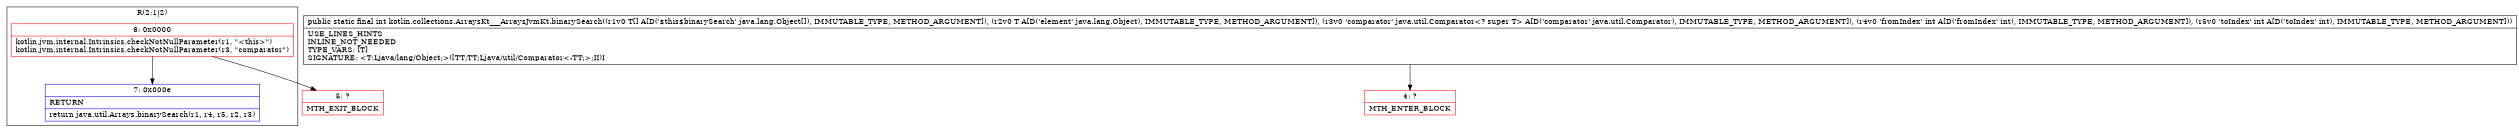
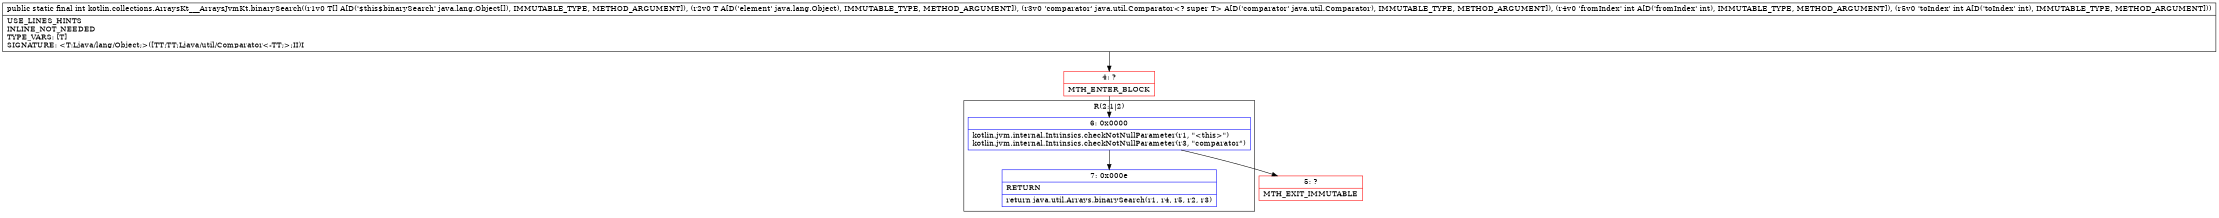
node "6: 0x0000": color red -> blue
edge "4: ?" -> "6: 0x0000": added
node "5: ?": text "MTH_EXIT_BLOCK" -> "MTH_EXIT_IMMUTABLE"
